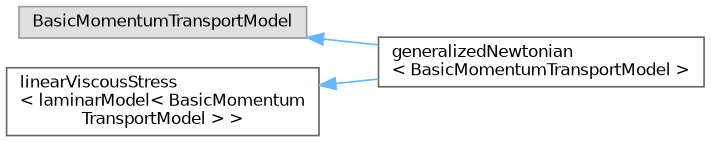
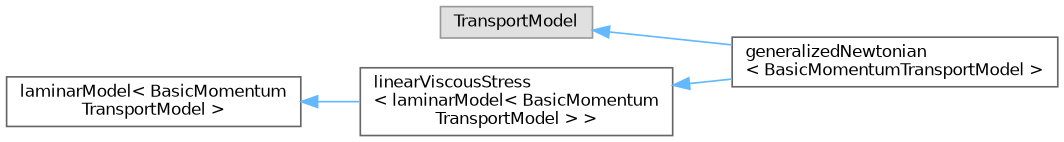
node "BasicMomentumTransportModel": label "BasicMomentumTransportModel" -> "TransportModel"
node "laminarModel< BasicMomentum TransportModel >": added
